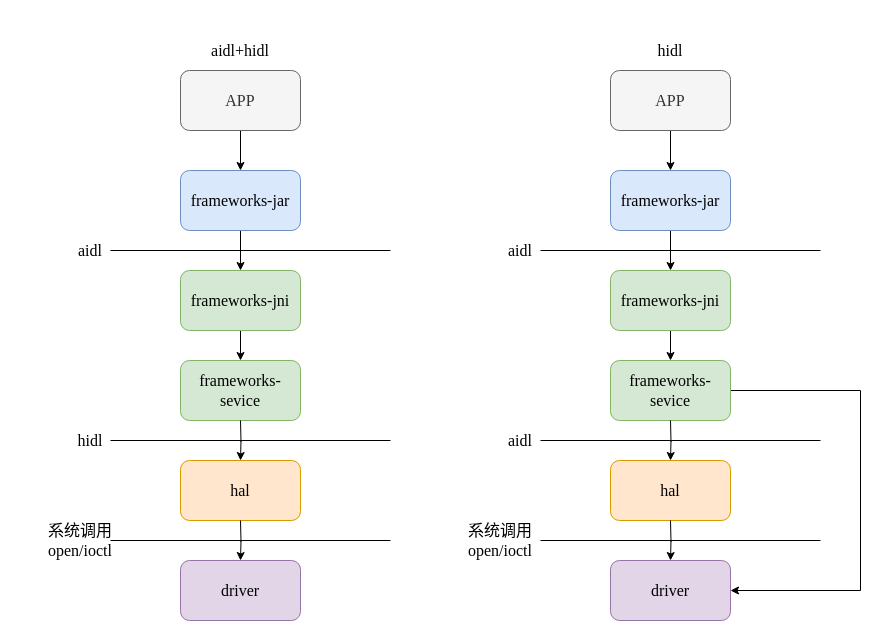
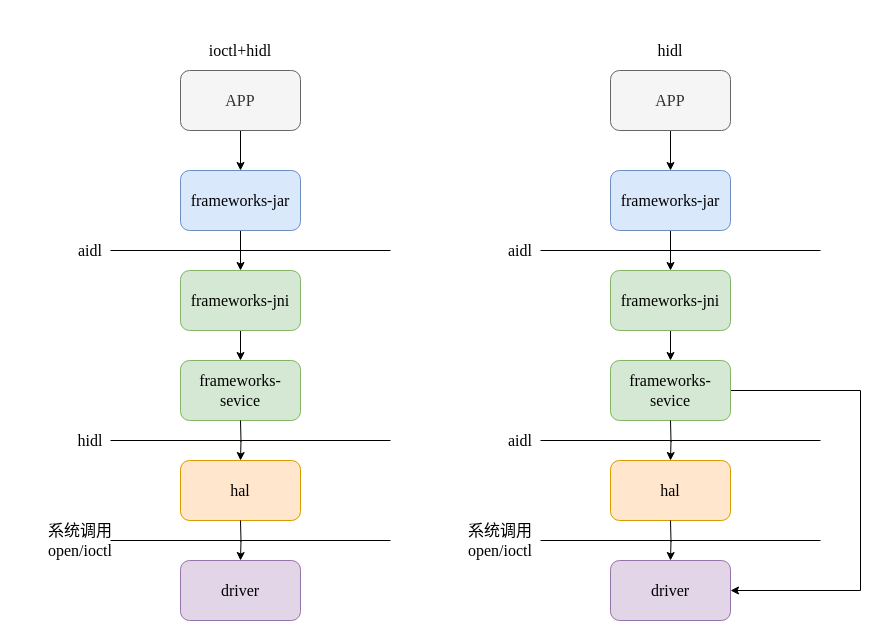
node "aidl+hidl": label "aidl+hidl" -> "ioctl+hidl"
